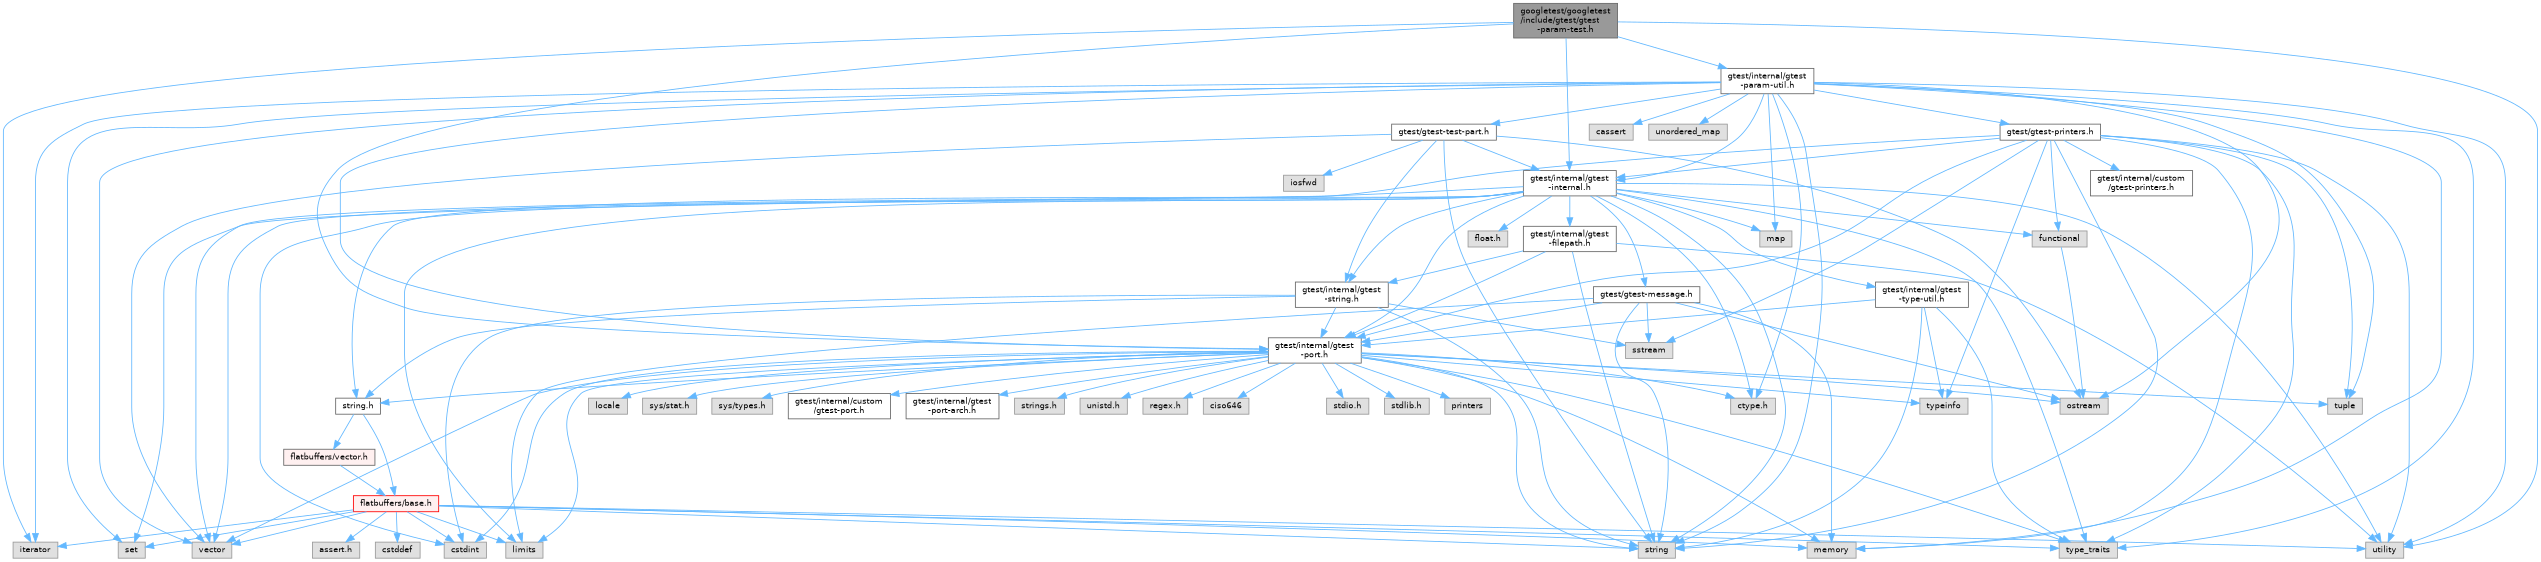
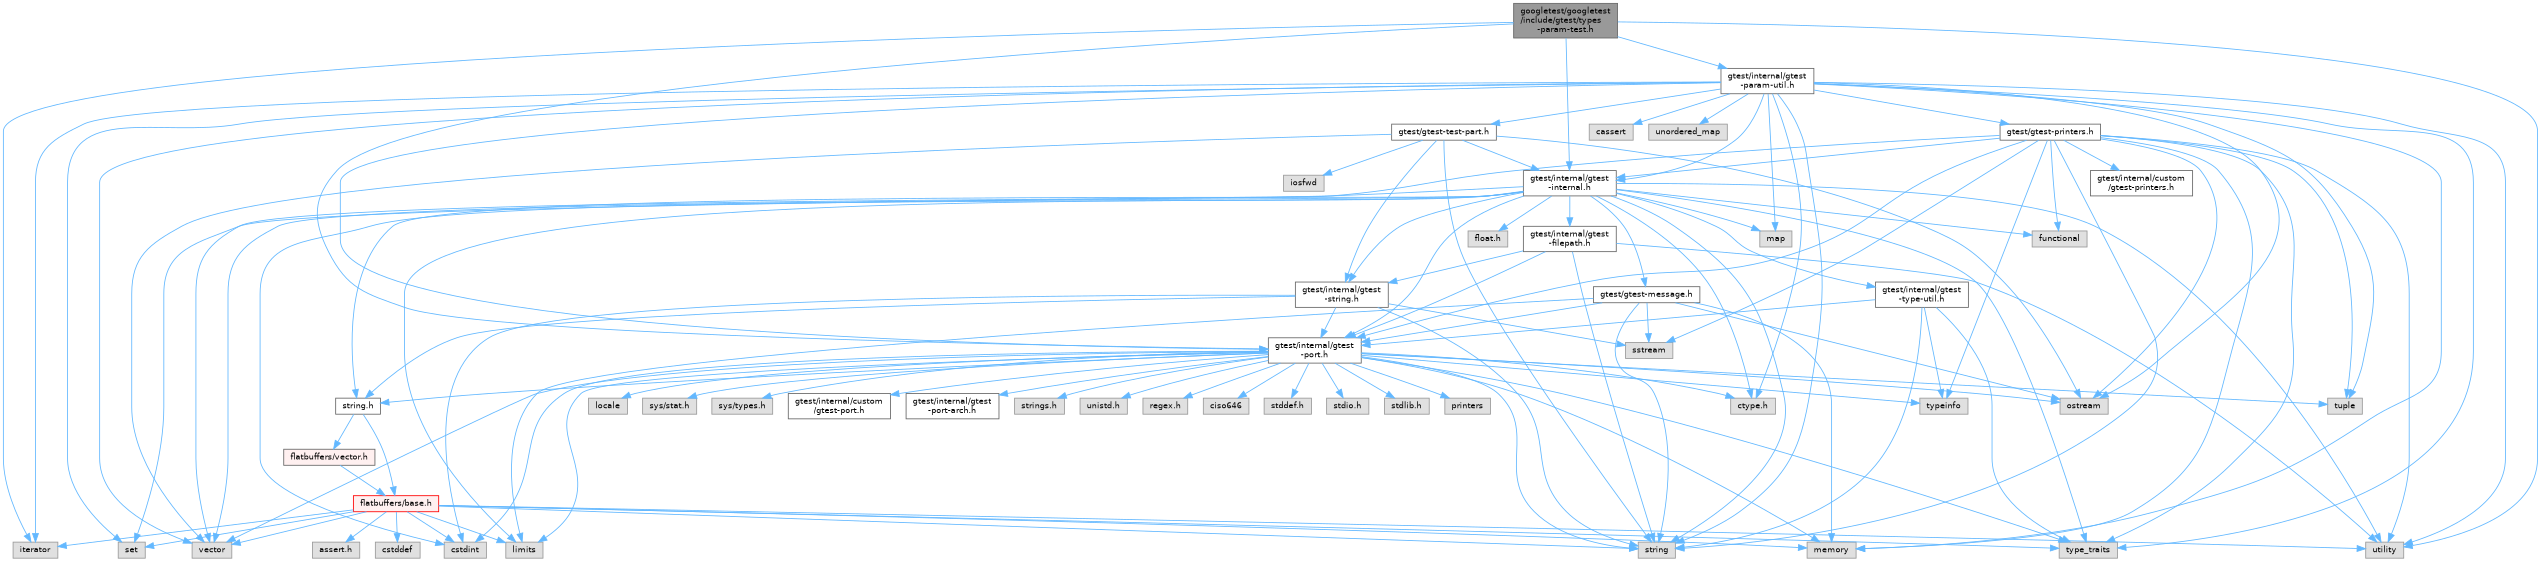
node "googletest/googletest /include/gtest/gtest -param-test.h": label "googletest/googletest /include/gtest/gtest -param-test.h" -> "googletest/googletest /include/gtest/types -param-test.h"
edge "functional" -> "ostream": now "gtest/gtest-printers.h" -> "ostream"
node "stddef.h": added
